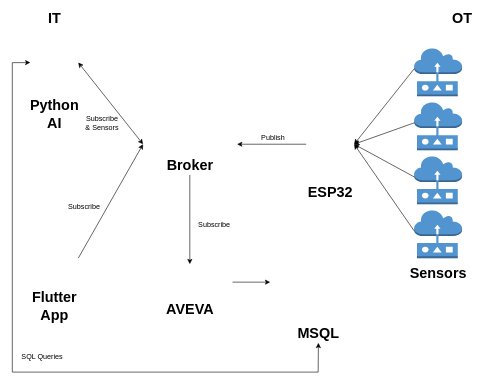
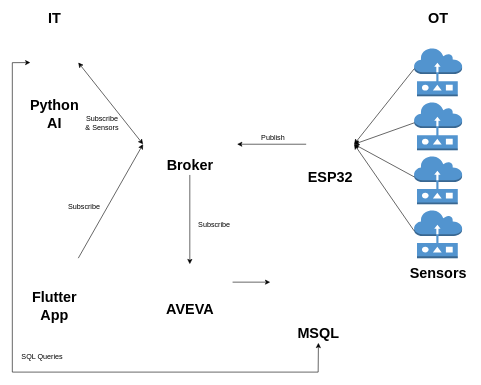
node "OT": moved (462, 18) -> (438, 18)
node "ESP32": moved (330, 193) -> (330, 178)
